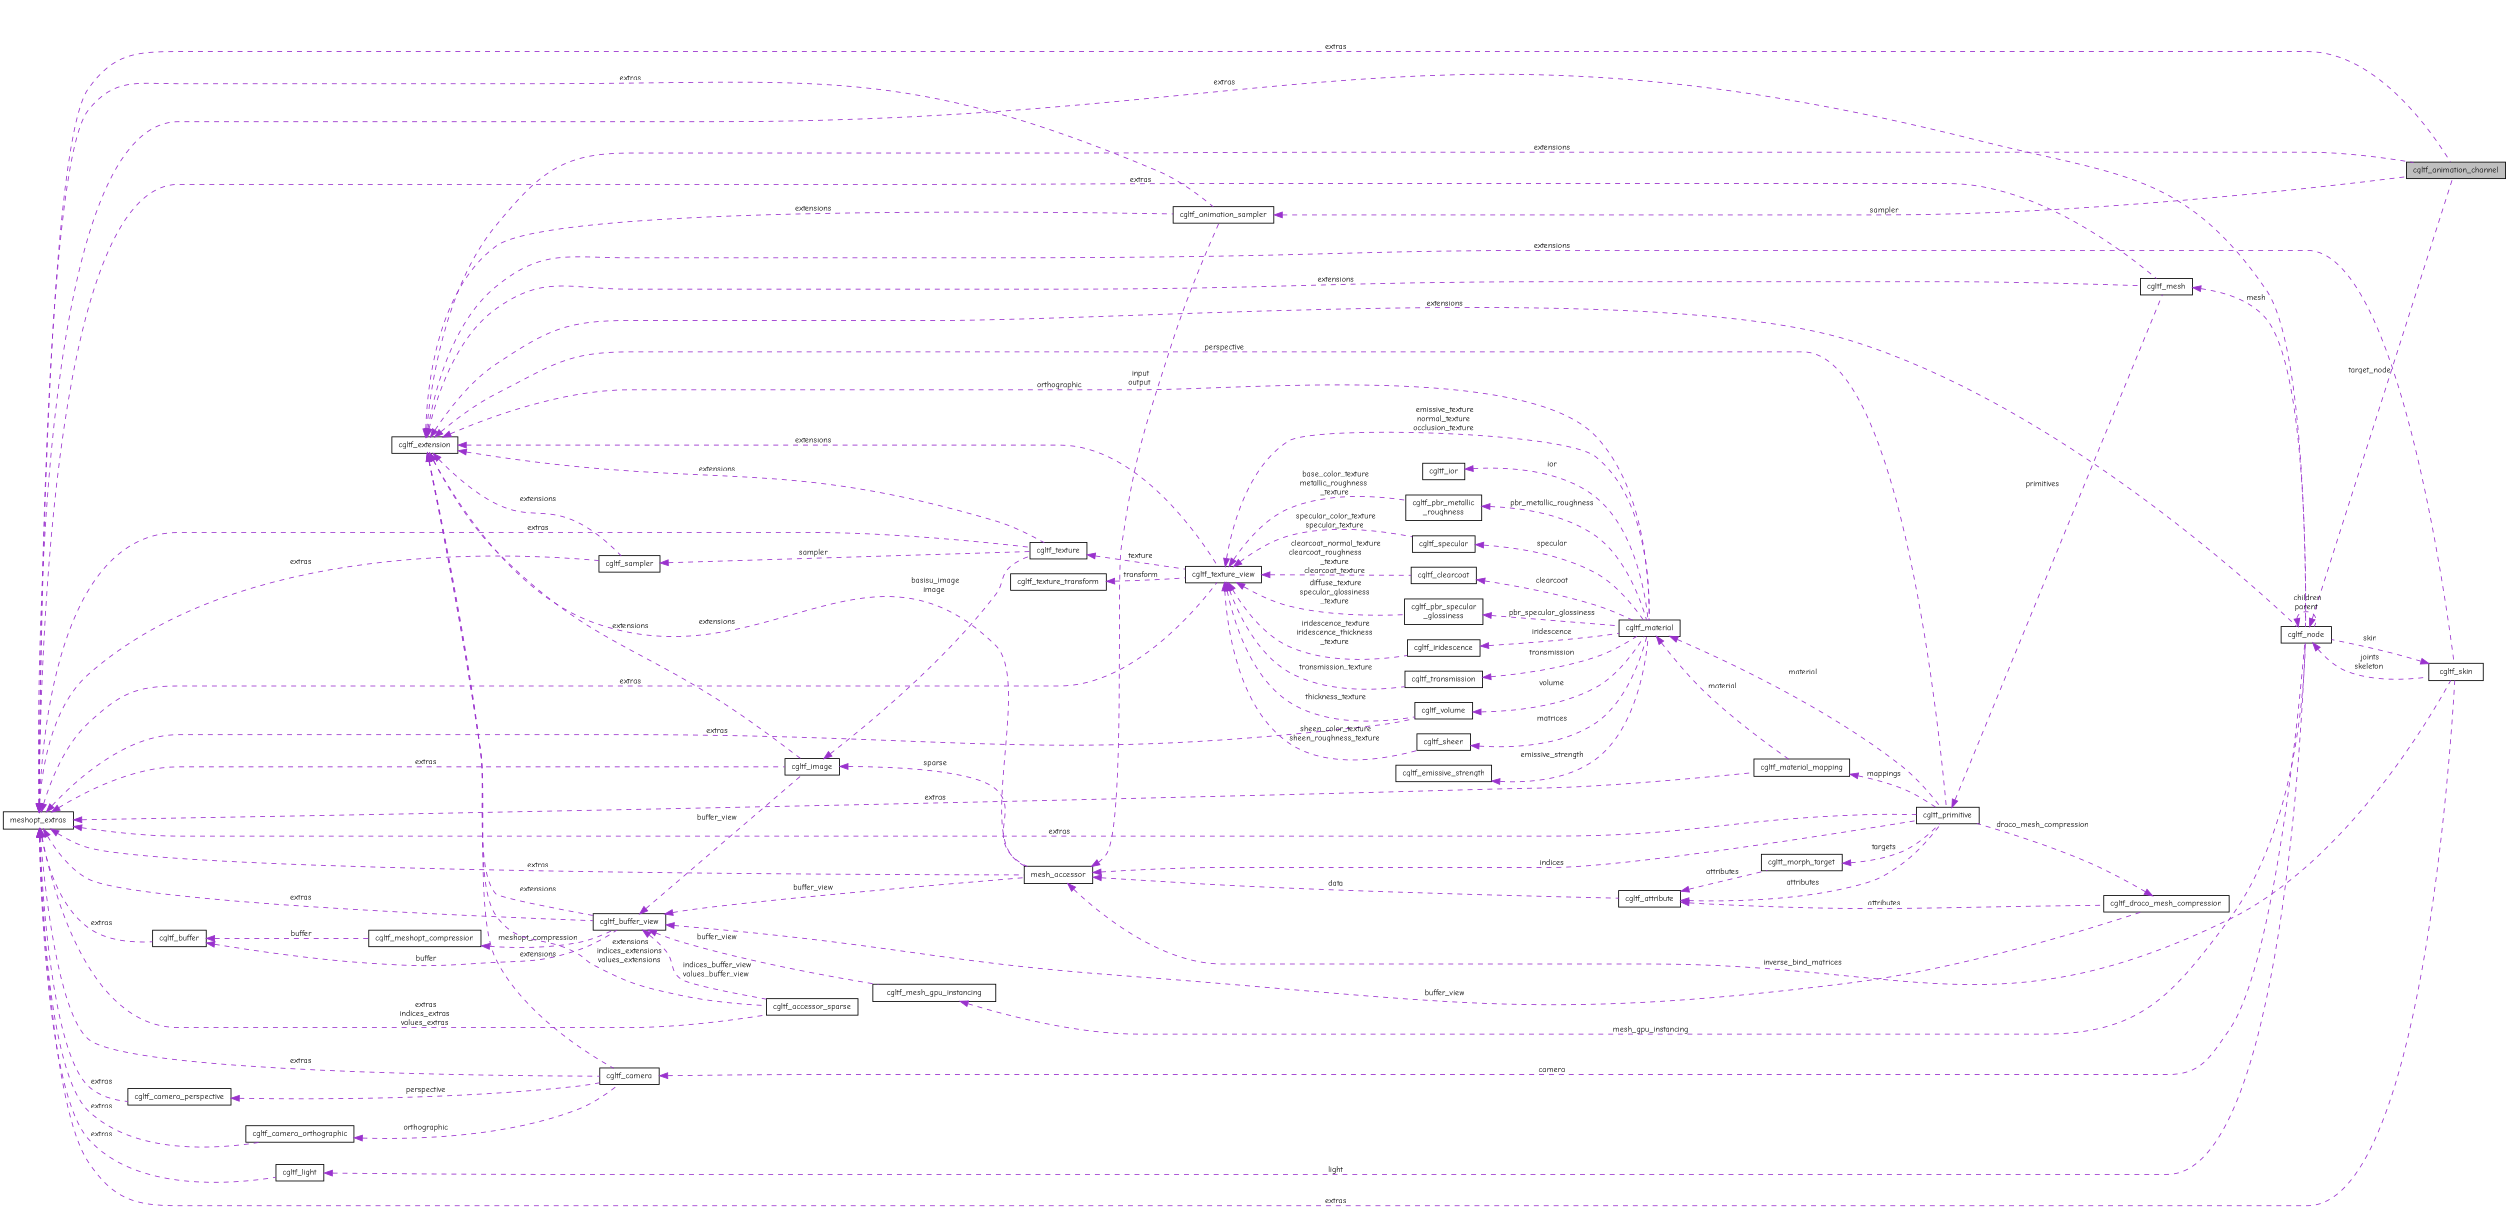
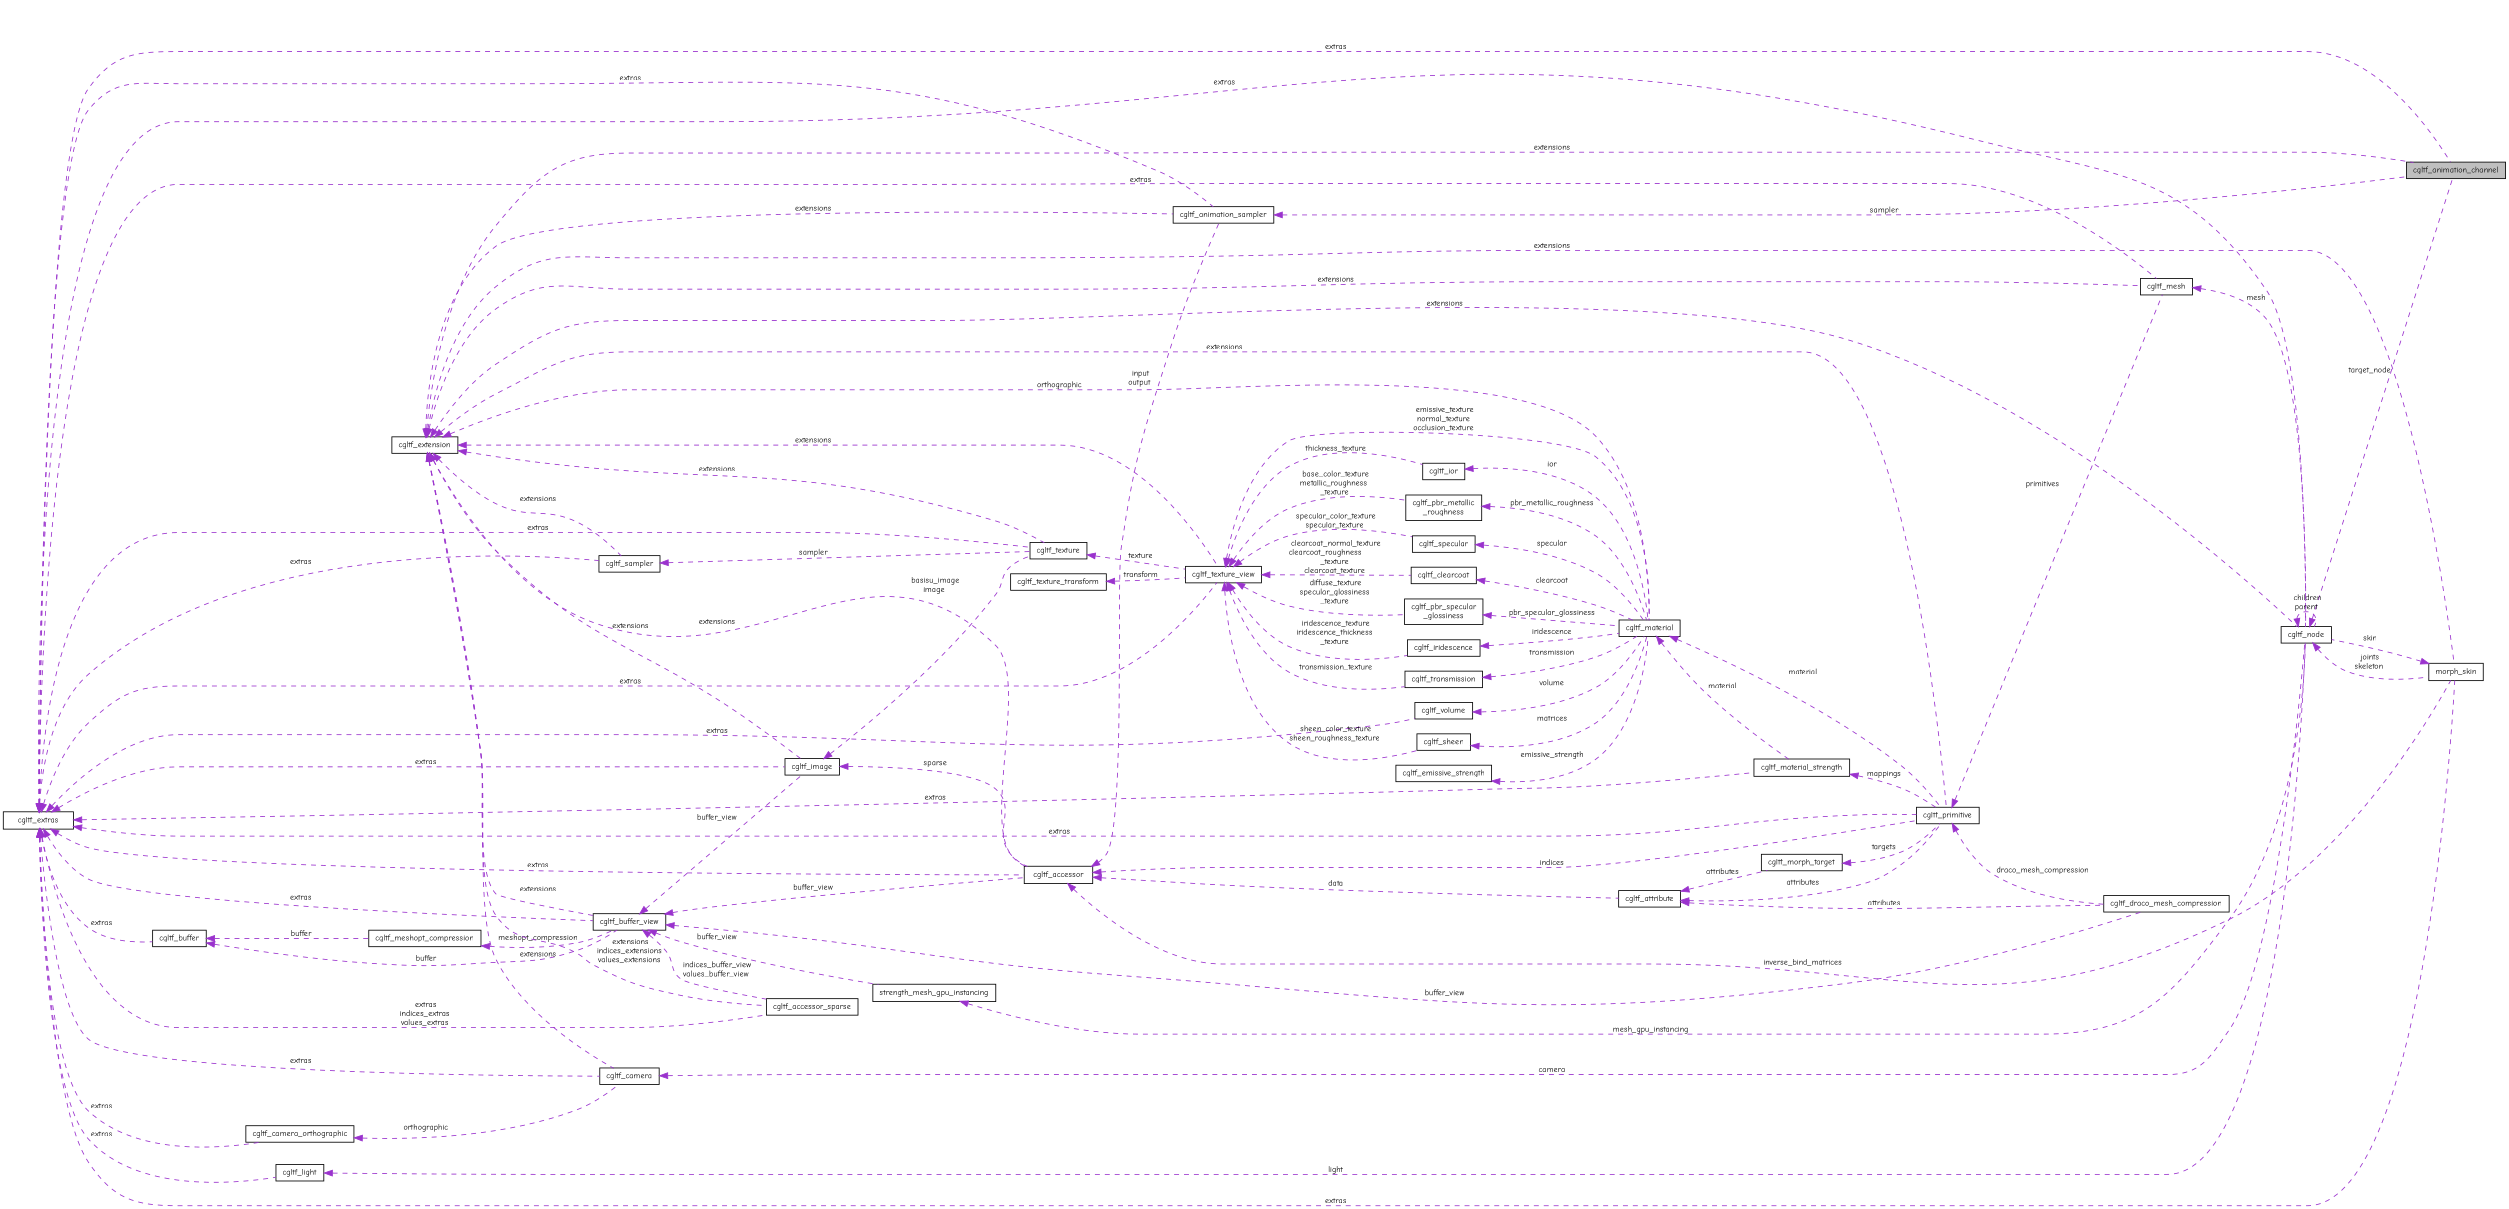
edge "cgltf_primitive" -> "cgltf_extension": label " perspective" -> " extensions"
node "cgltf_skin": label "cgltf_skin" -> "morph_skin"
edge "cgltf_volume" -> "cgltf_texture_view": now "cgltf_ior" -> "cgltf_texture_view"
node "cgltf_material_mapping": label "cgltf_material_mapping" -> "cgltf_material_strength"
node "meshopt_extras": label "meshopt_extras" -> "cgltf_extras"
edge "cgltf_primitive" -> "cgltf_draco_mesh_compression": reversed
node "mesh_accessor": label "mesh_accessor" -> "cgltf_accessor"
node "cgltf_mesh_gpu_instancing": label "cgltf_mesh_gpu_instancing" -> "strength_mesh_gpu_instancing"
node "cgltf_camera_perspective": removed
